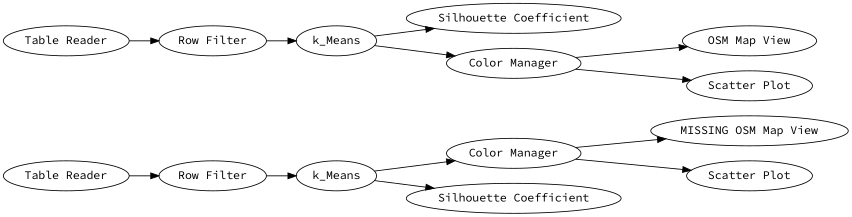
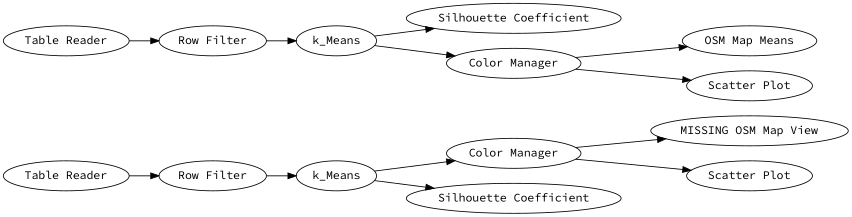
node "OSM Map View": label "OSM Map View" -> "OSM Map Means"
